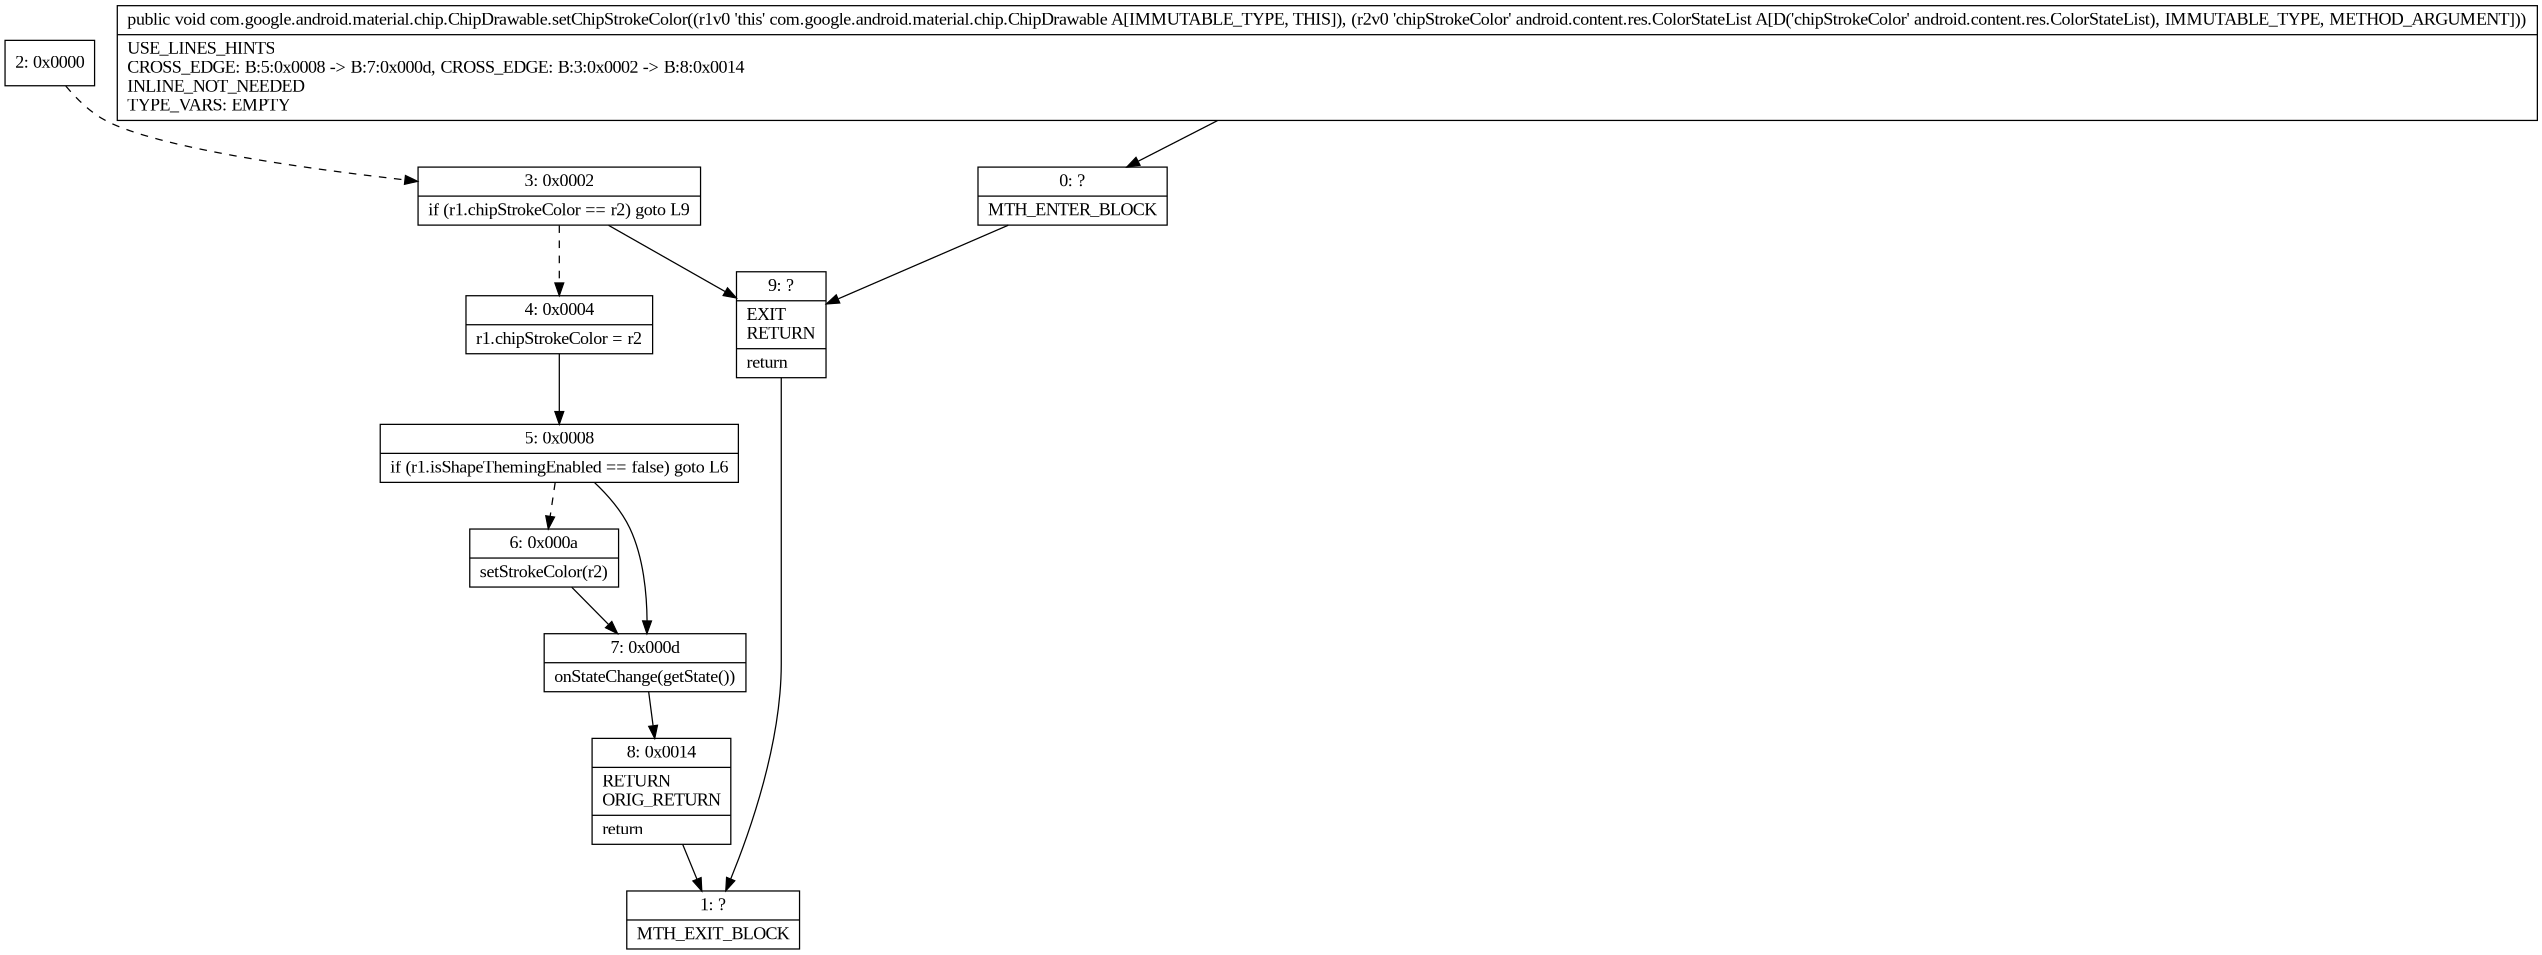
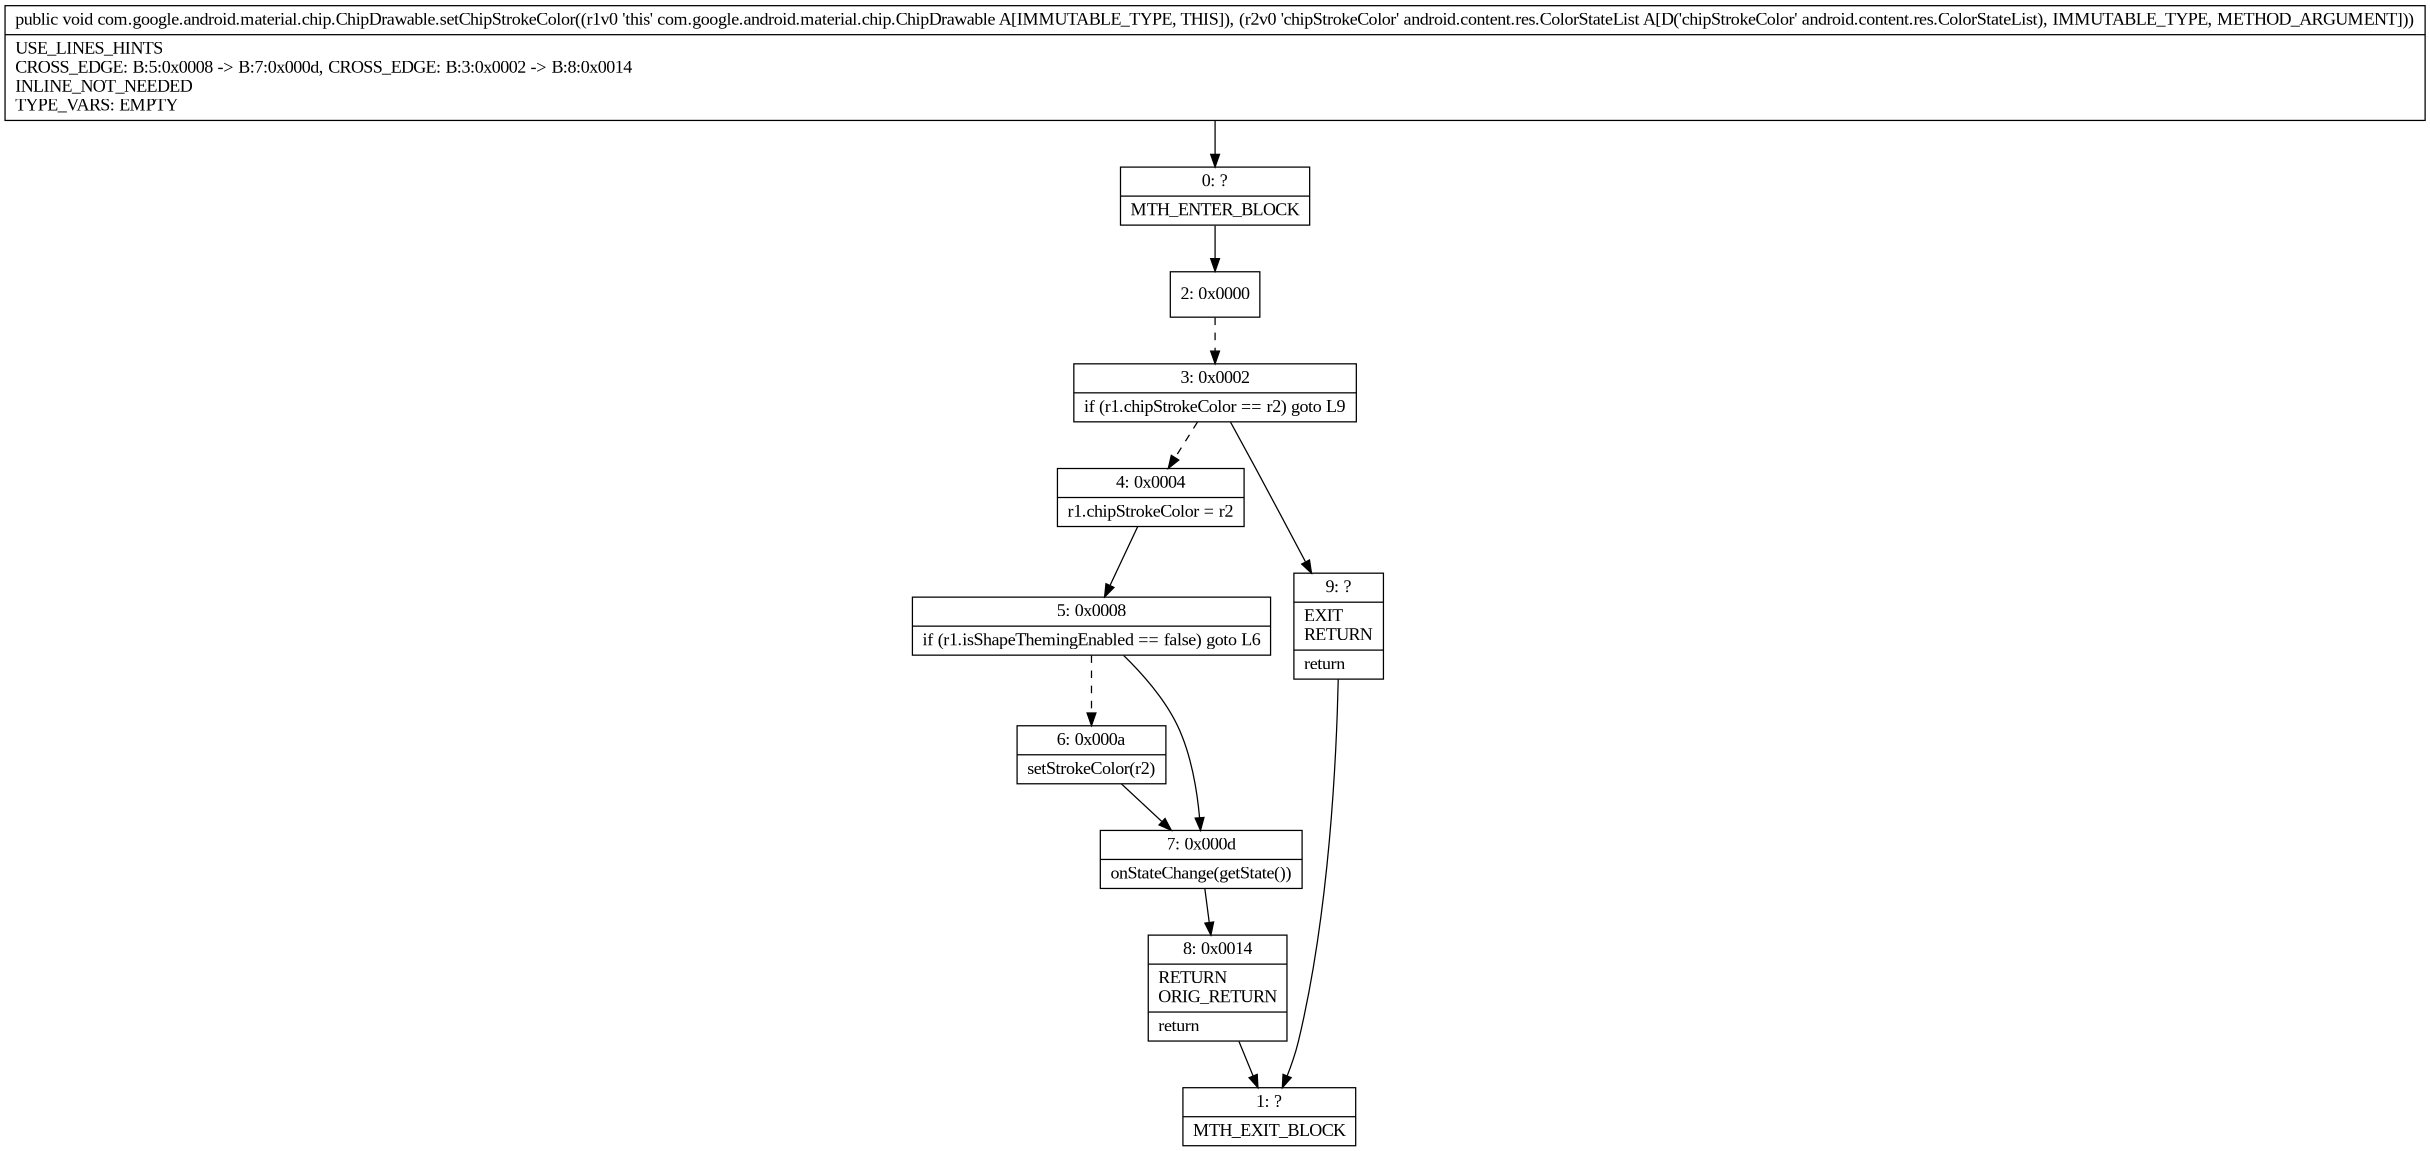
edge "0: ?" -> "9: ?": now "0: ?" -> "2: 0x0000"
